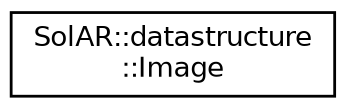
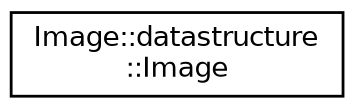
node "SolAR::datastructure ::Image": label "SolAR::datastructure ::Image" -> "Image::datastructure ::Image"
